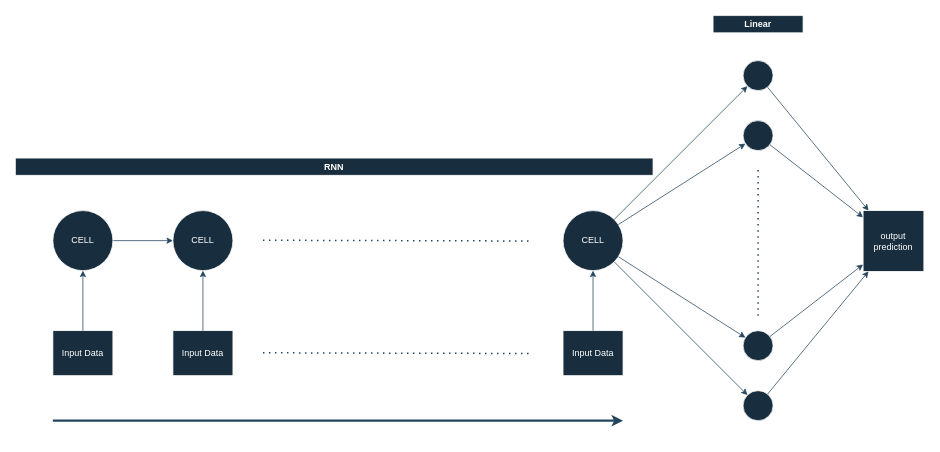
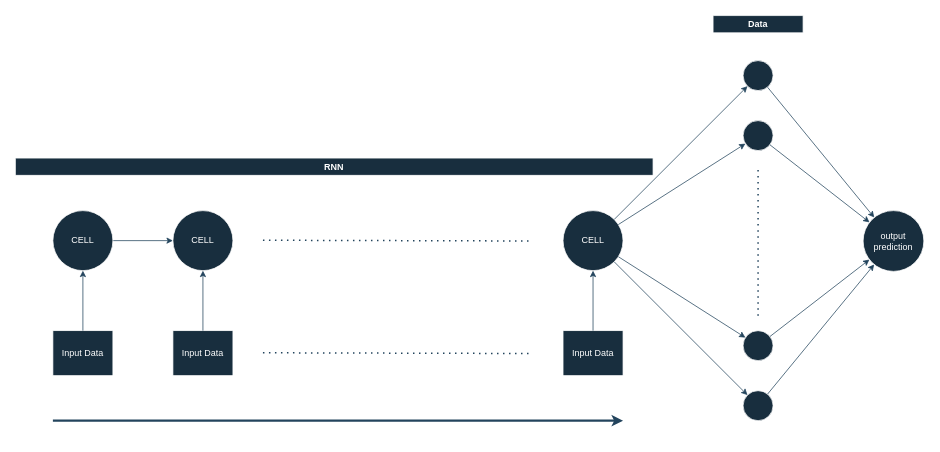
node "Linear": label "Linear" -> "Data"
node "output prediction": shape rectangle -> ellipse
